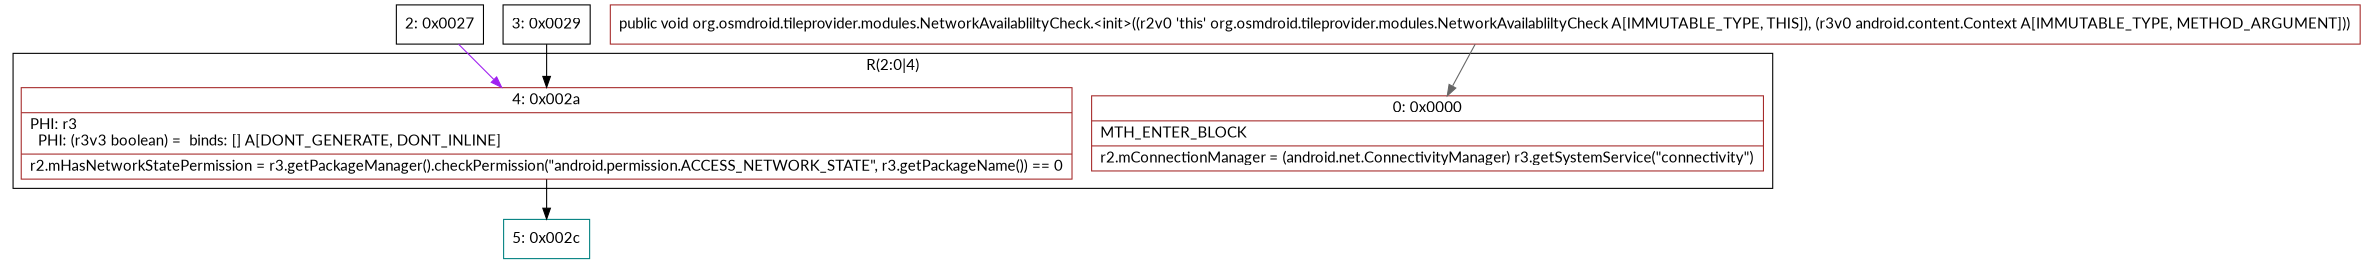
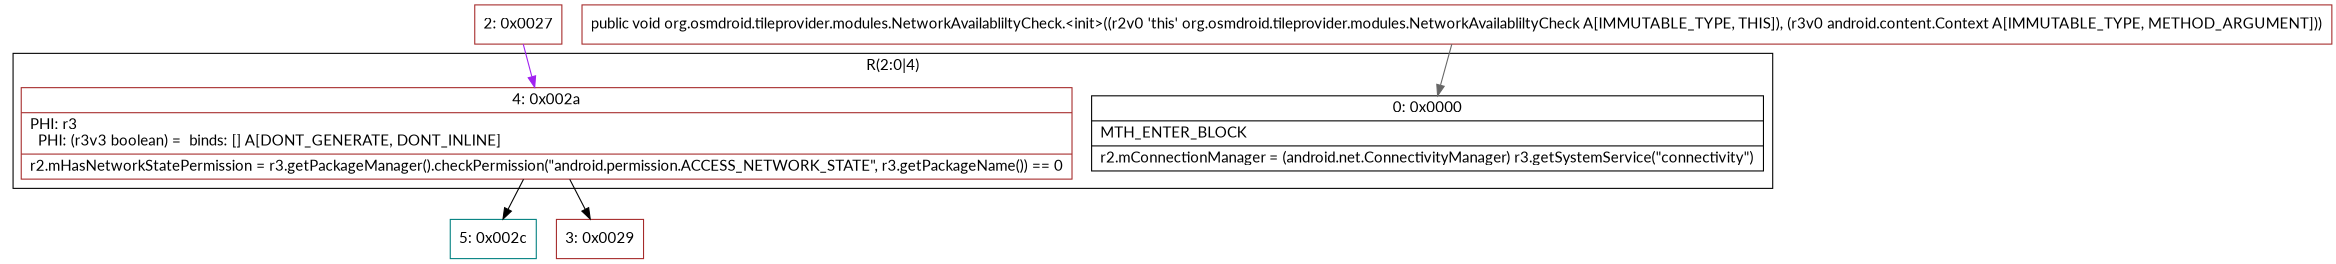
node "2: 0x0027": color black -> brown
node "3: 0x0029": color black -> brown
edge "3: 0x0029" -> "4: 0x002a": reversed
node "0: 0x0000": color brown -> black
